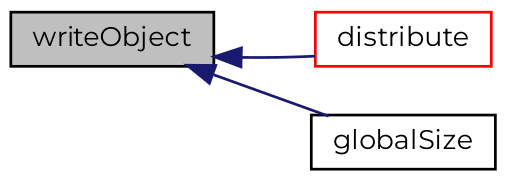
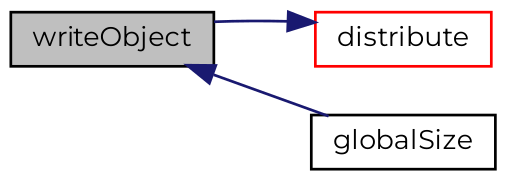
edge "distribute" -> "writeObject": reversed
